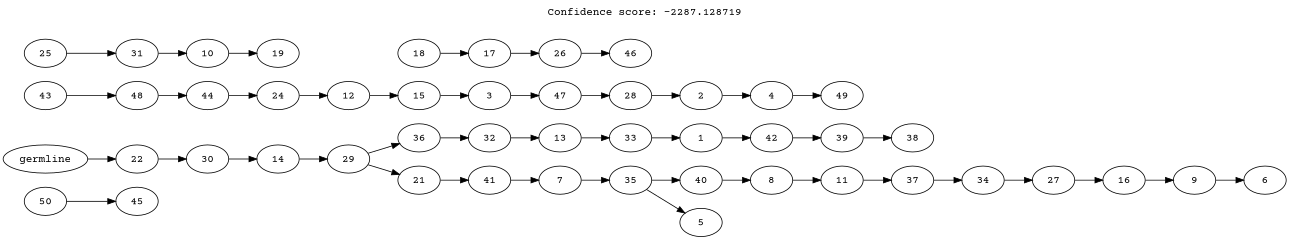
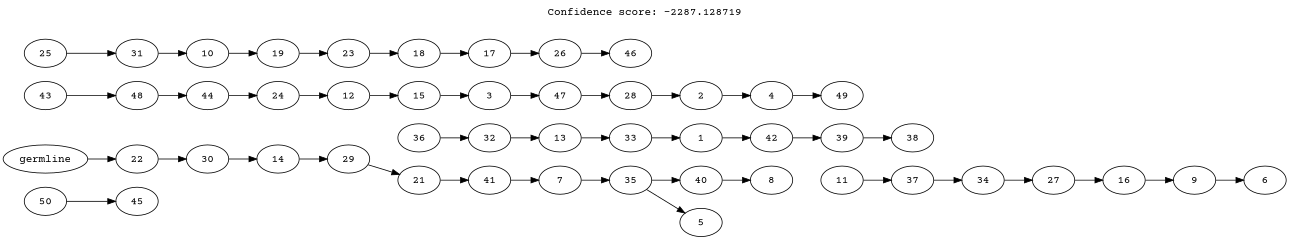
node "23": added
edge "29" -> "36": removed
edge "8" -> "11": removed
